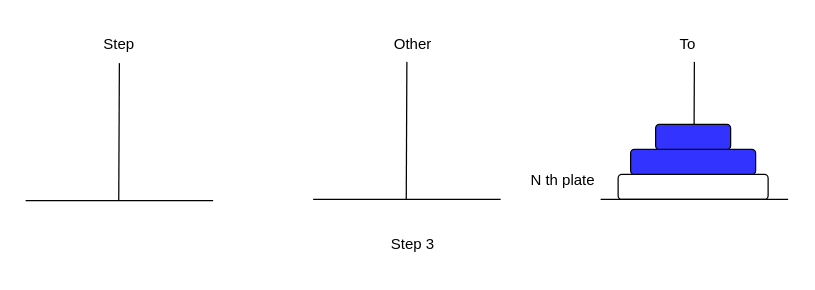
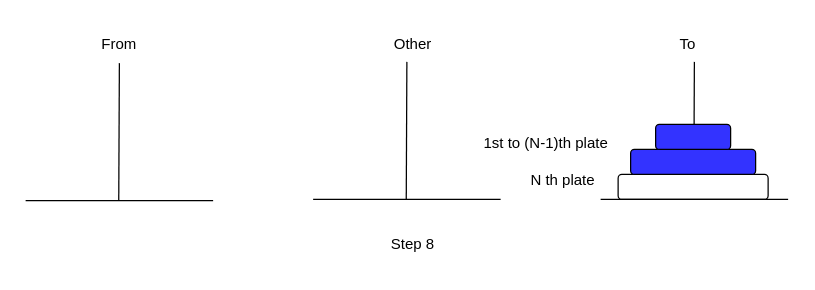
node "Step": label "Step" -> "From"
node "1st to (N-1)th plate": added
node "Step 3": label "Step 3" -> "Step 8"
